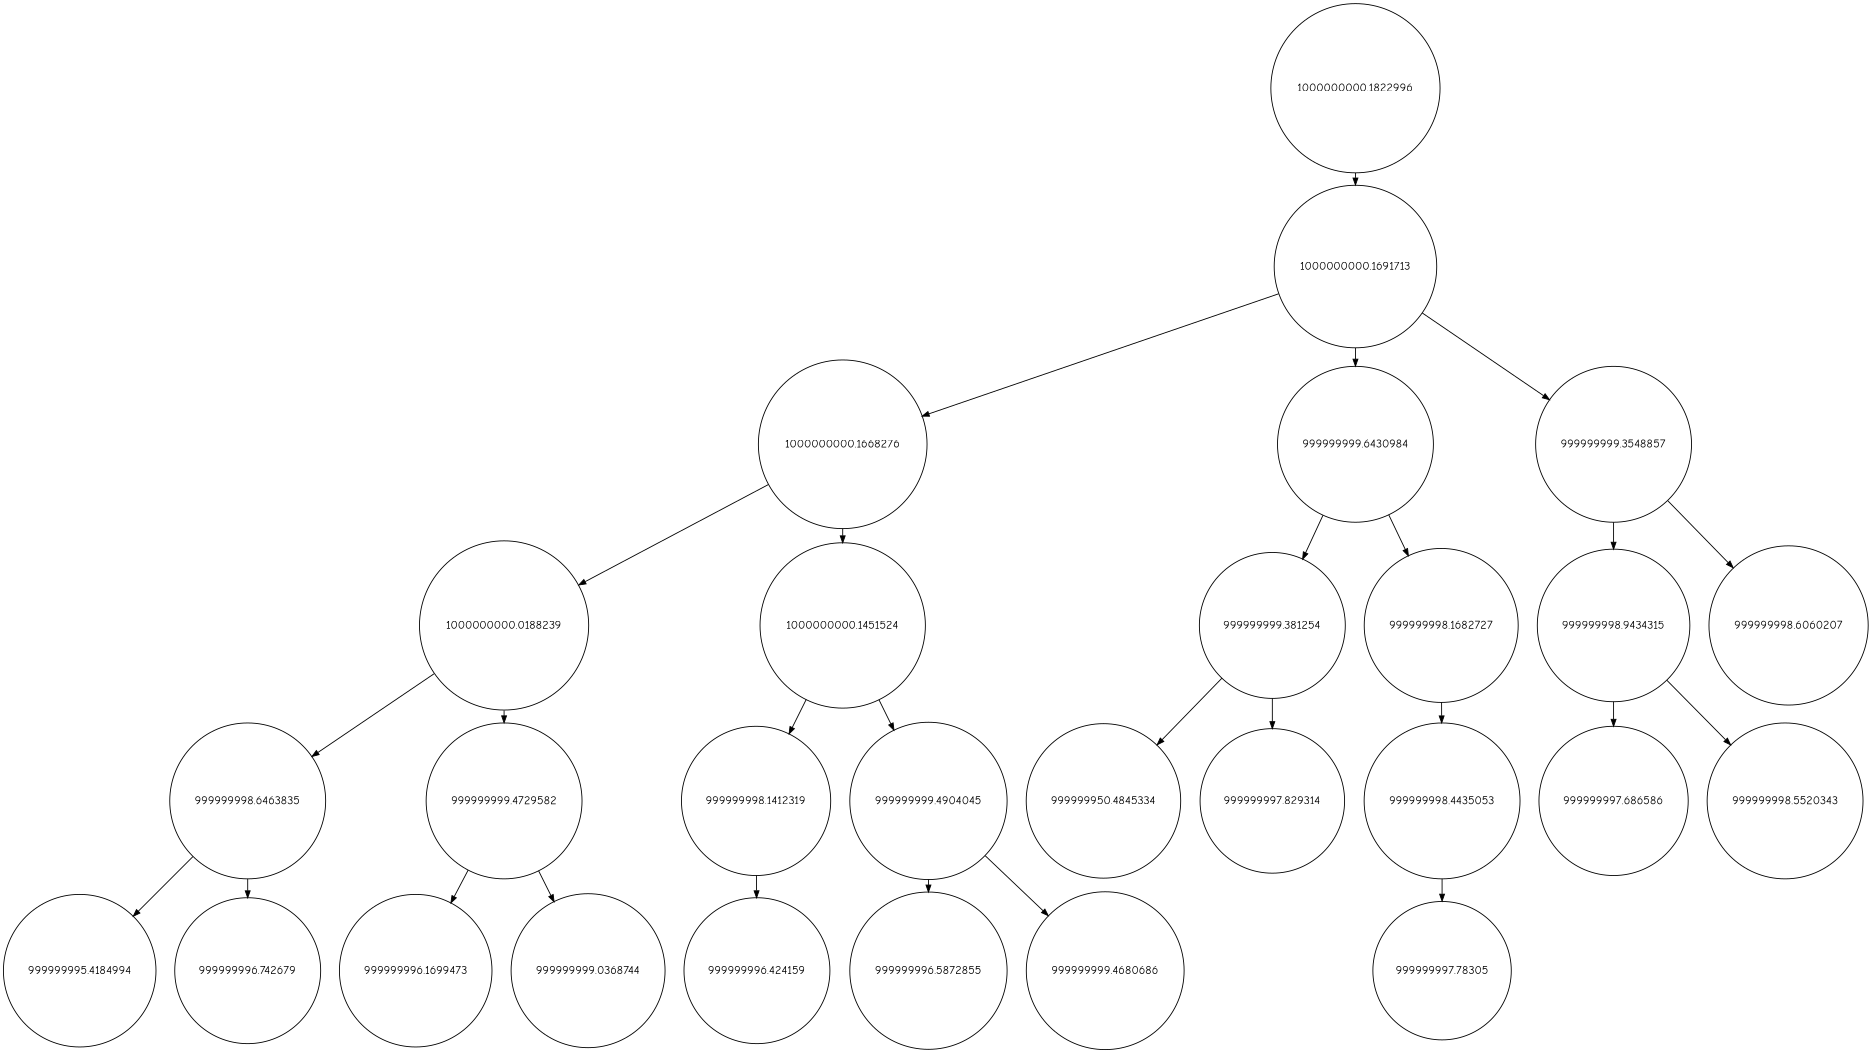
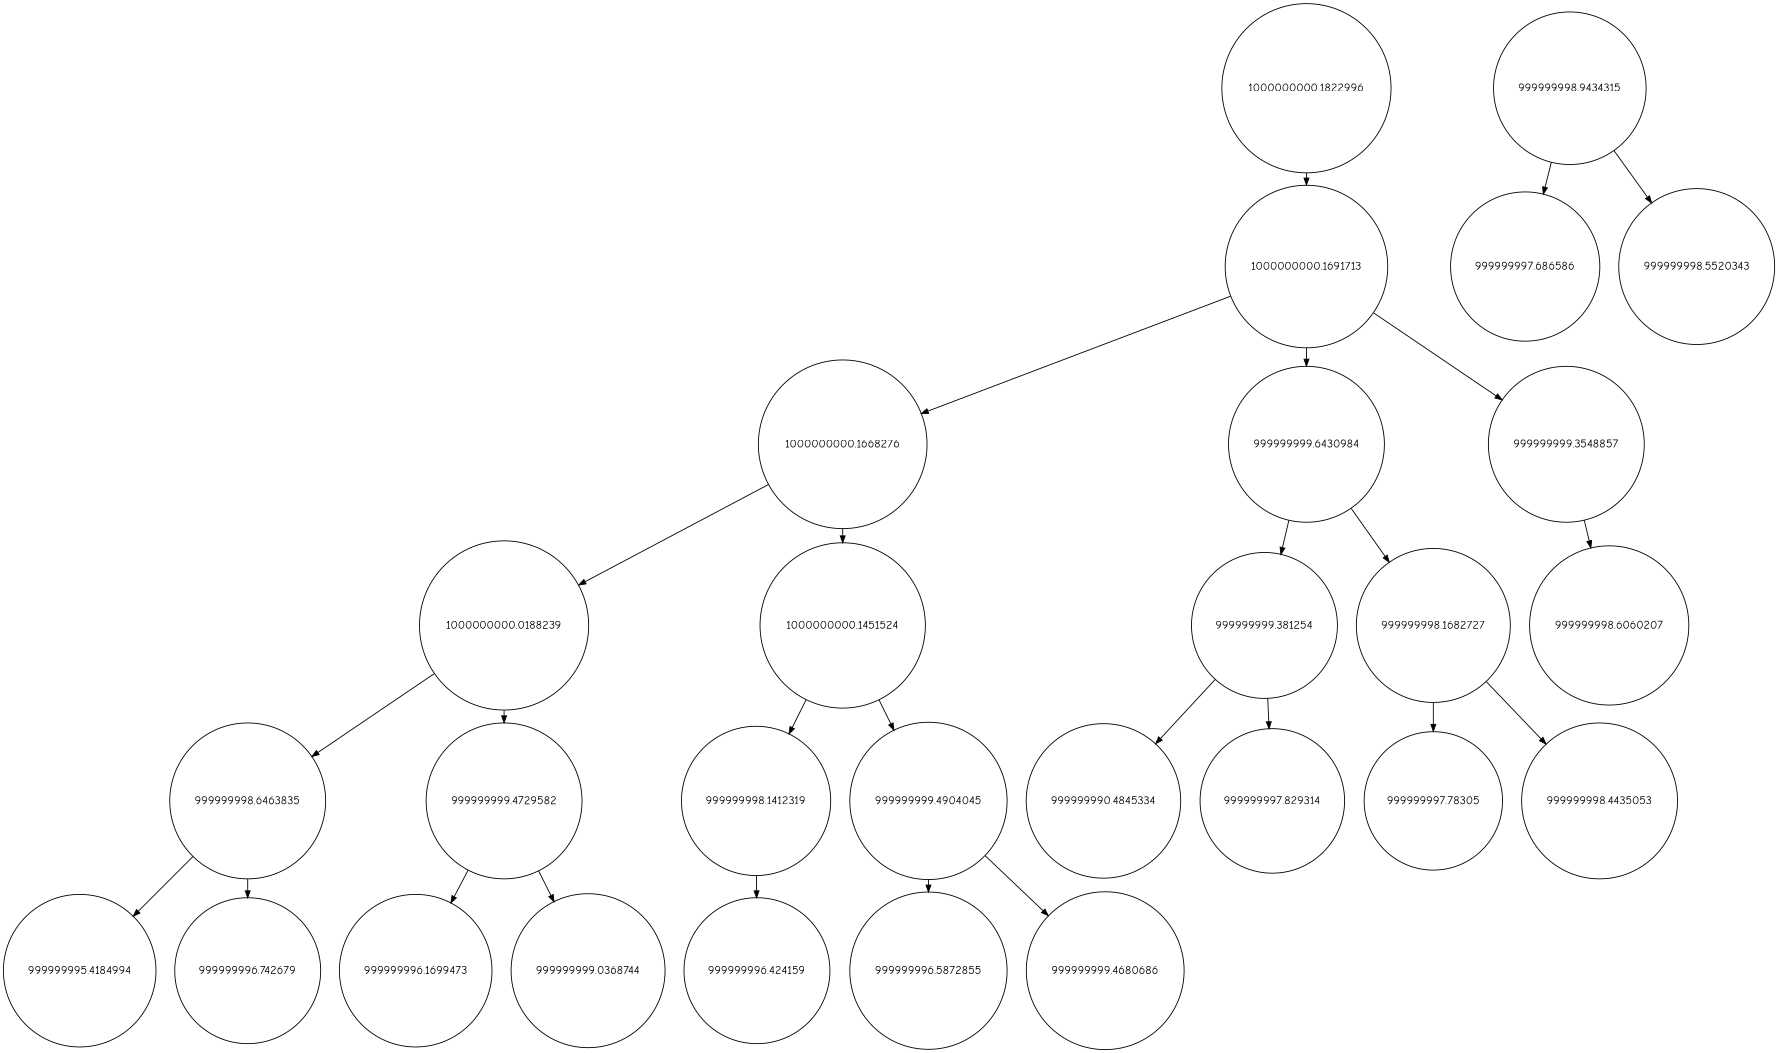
edge "999999999.3548857" -> "999999998.9434315": removed
node "999999950.4845334": label "999999950.4845334" -> "999999990.4845334"
edge "999999998.4435053" -> "999999997.78305": now "999999998.1682727" -> "999999997.78305"
